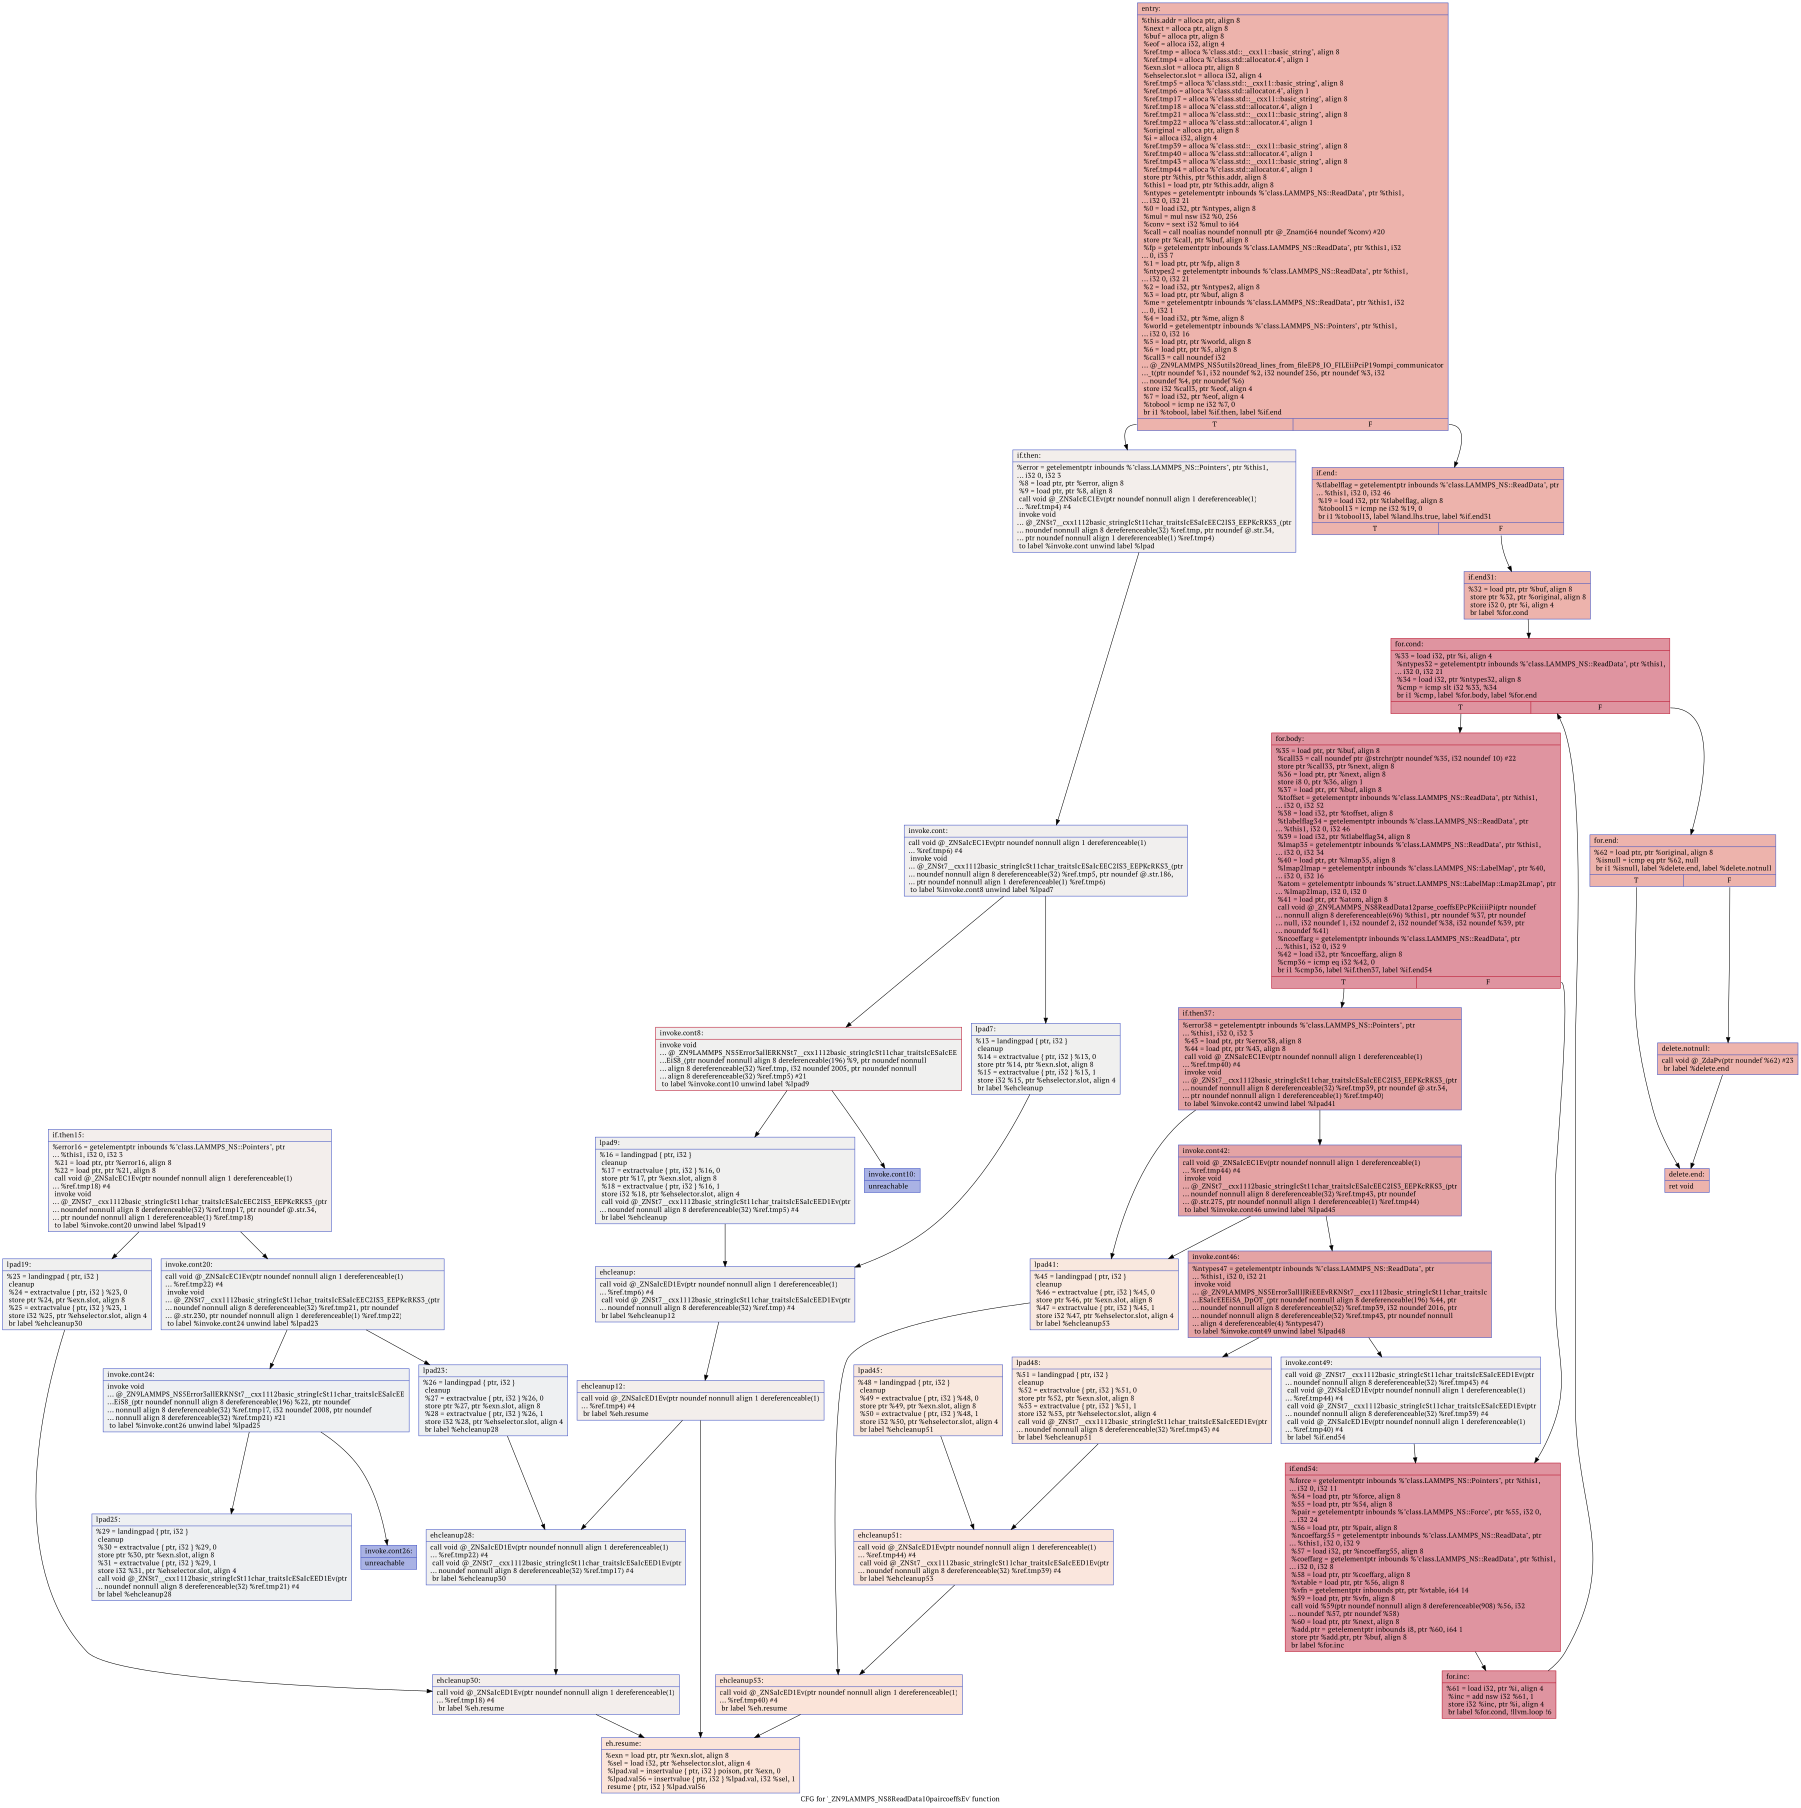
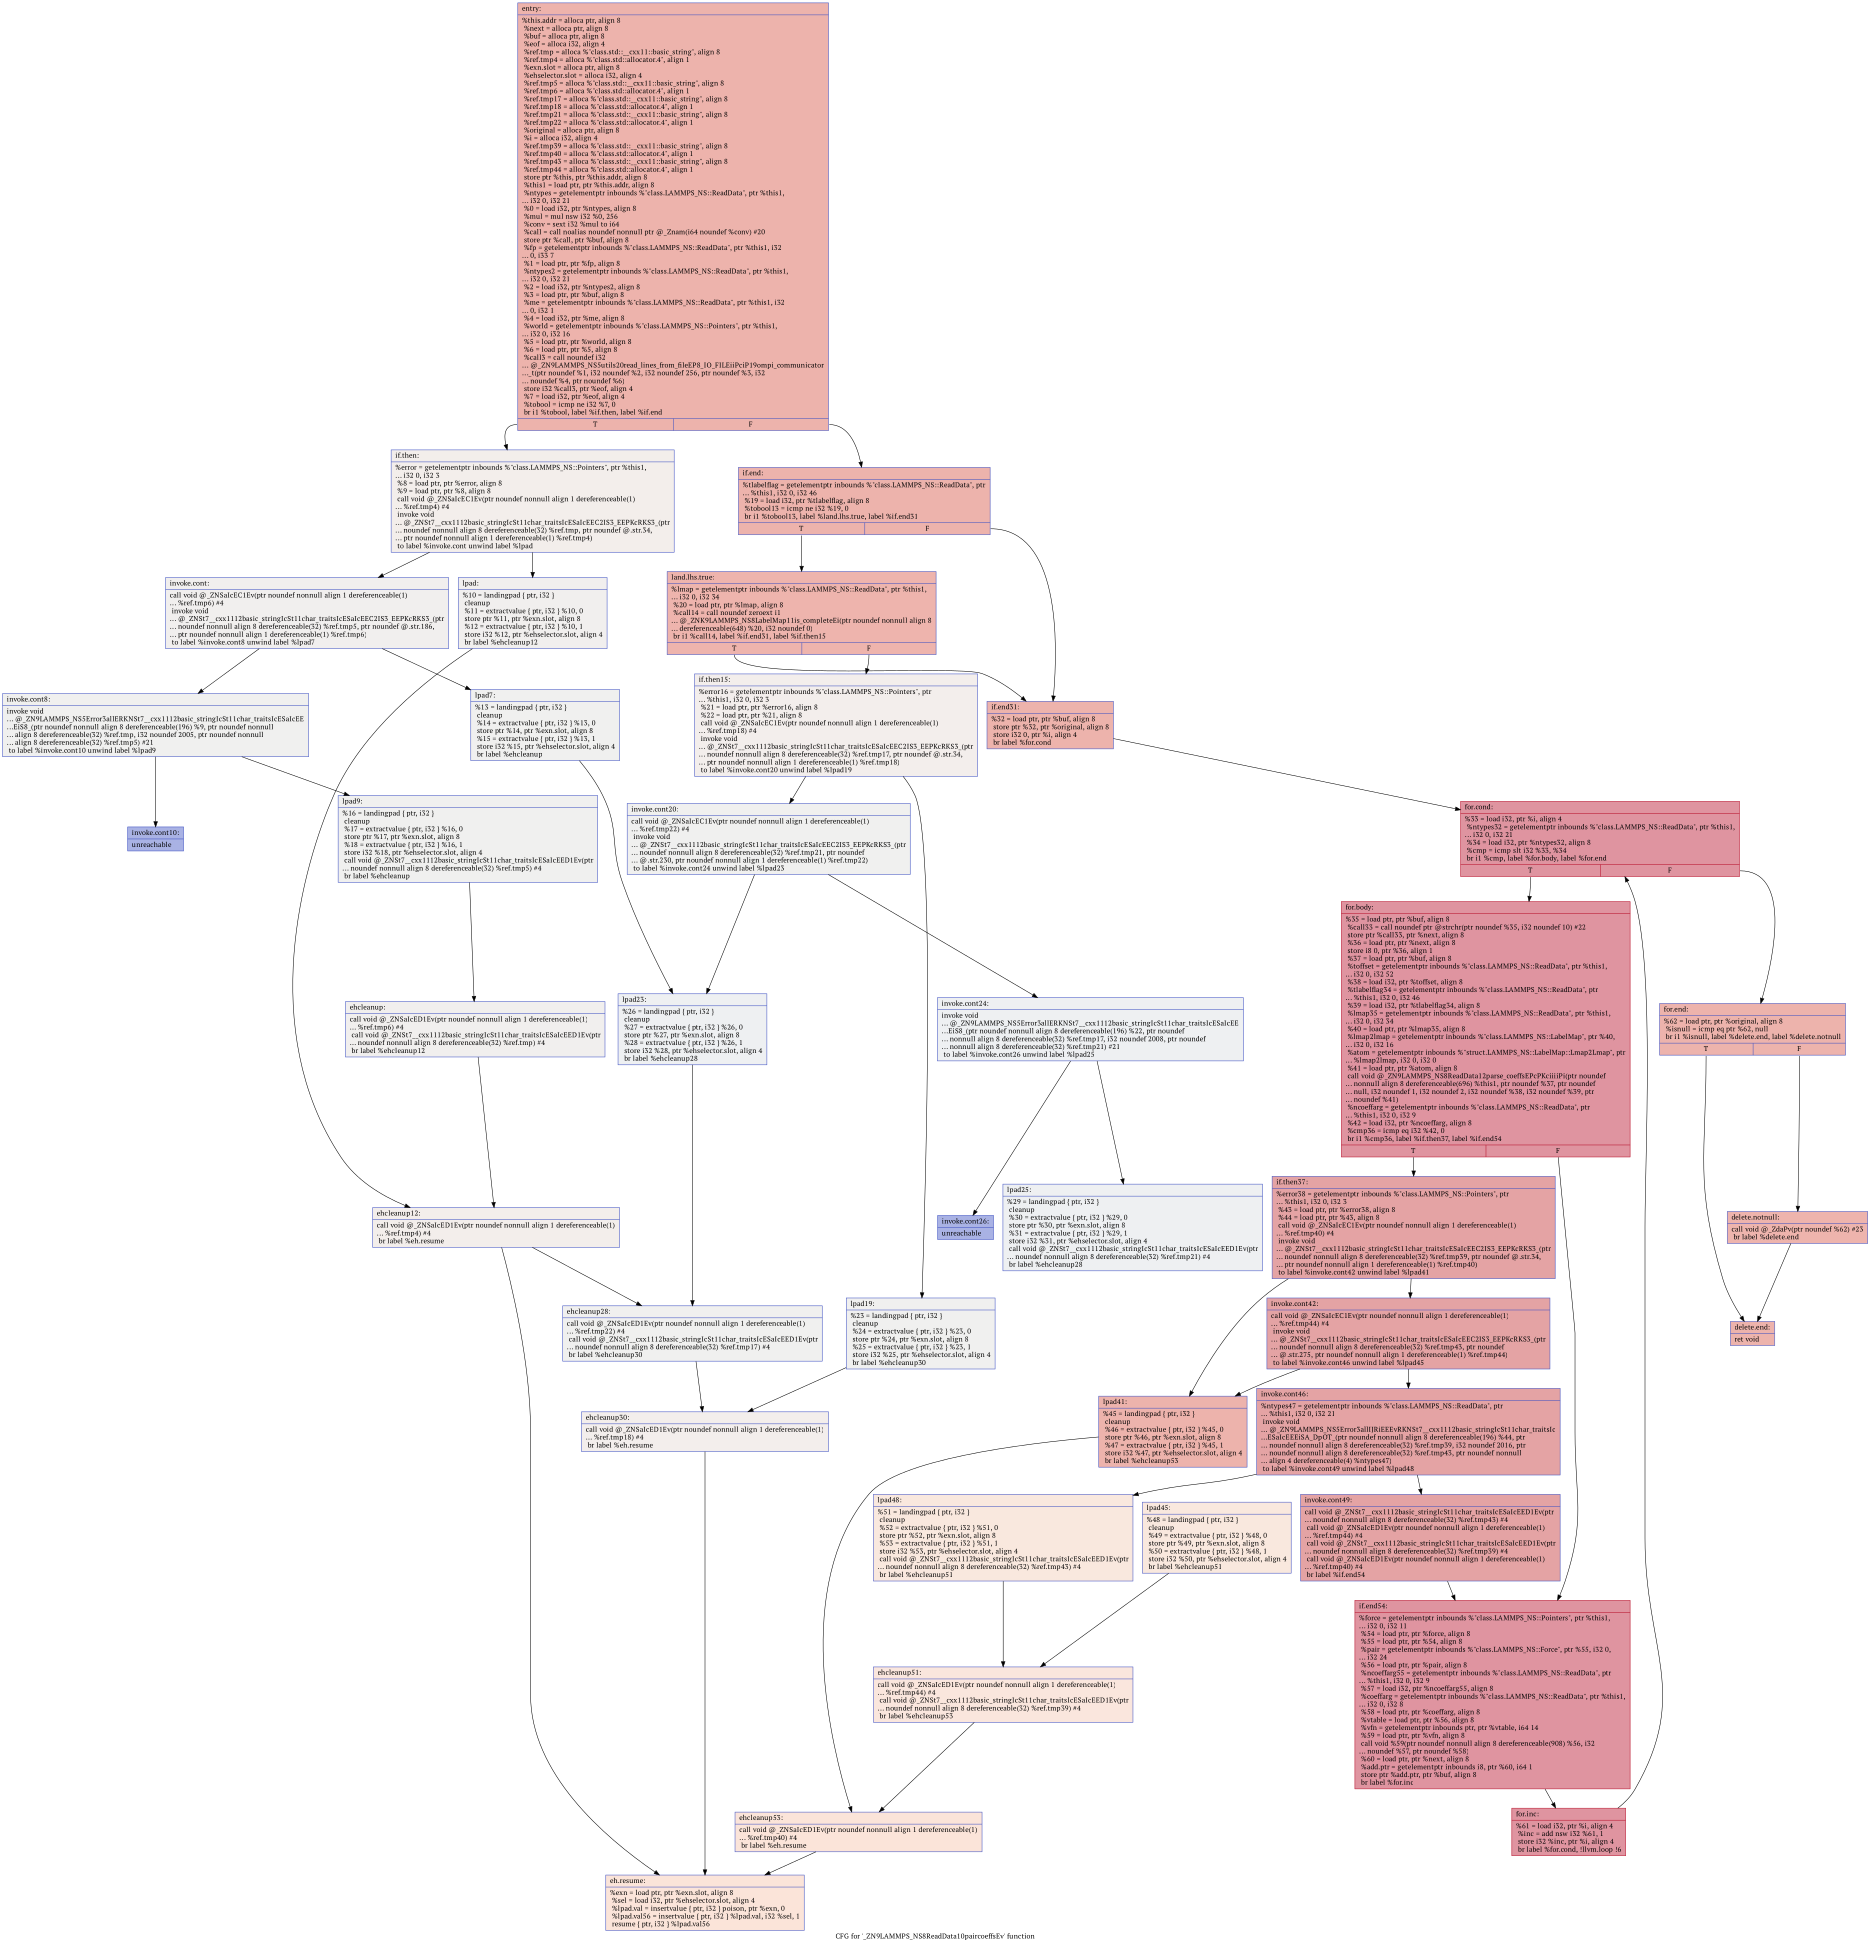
node "lpad:": added
node "land.lhs.true:": added
node "invoke.cont8:": color #b70d28ff -> #3d50c3ff
edge "lpad7:" -> "ehcleanup:": now "lpad7:" -> "lpad23:"
node "lpad41:": fillcolor #f2cab570 -> #d6524470
node "invoke.cont49:": fillcolor #e0dbd870 -> #c32e3170
